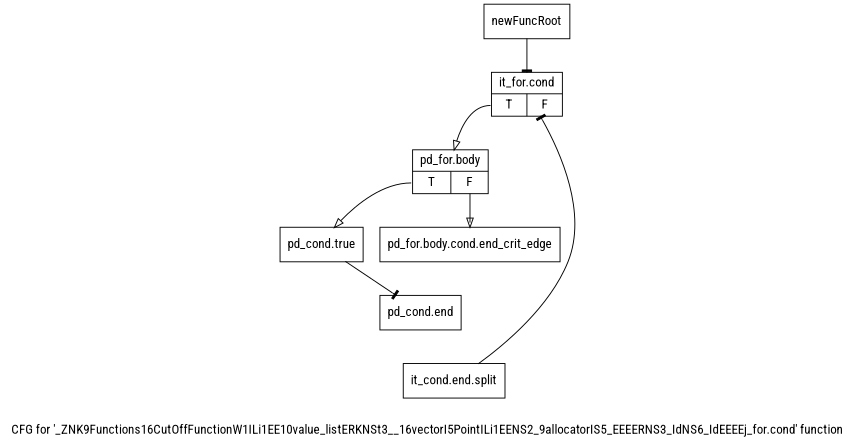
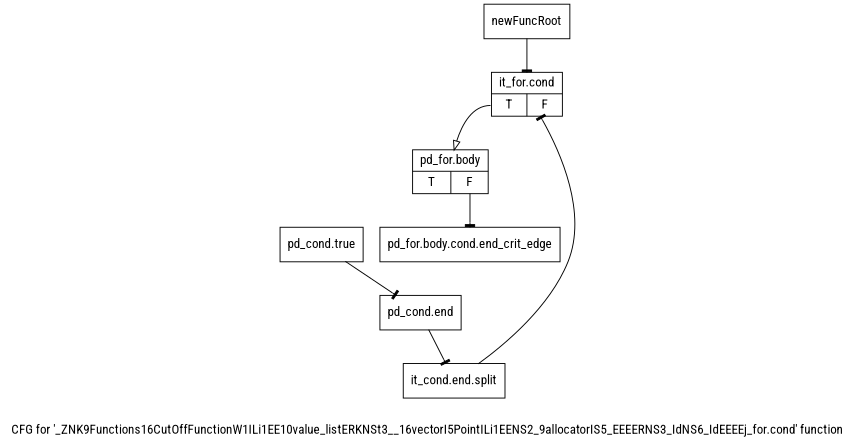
edge "pd_for.body" -> "pd_cond.true": removed
edge "pd_for.body" -> "pd_for.body.cond.end_crit_edge": arrowhead onormal -> tee
edge "pd_cond.end" -> "it_cond.end.split": added
